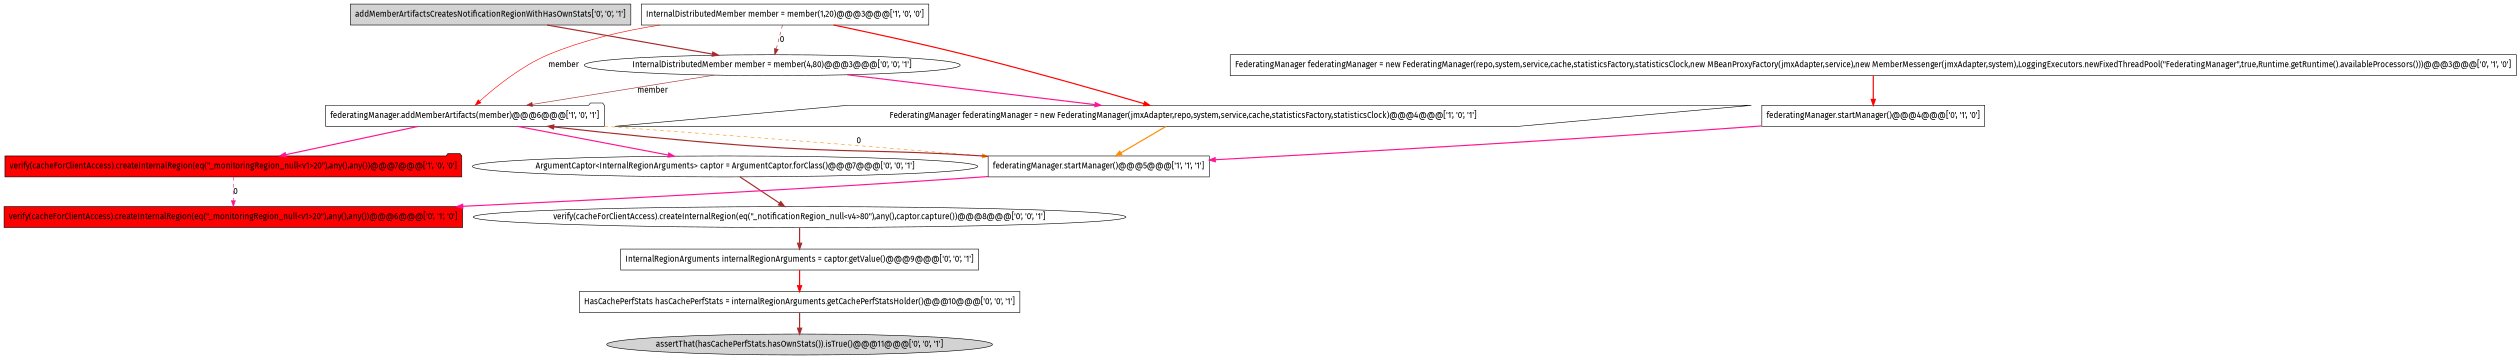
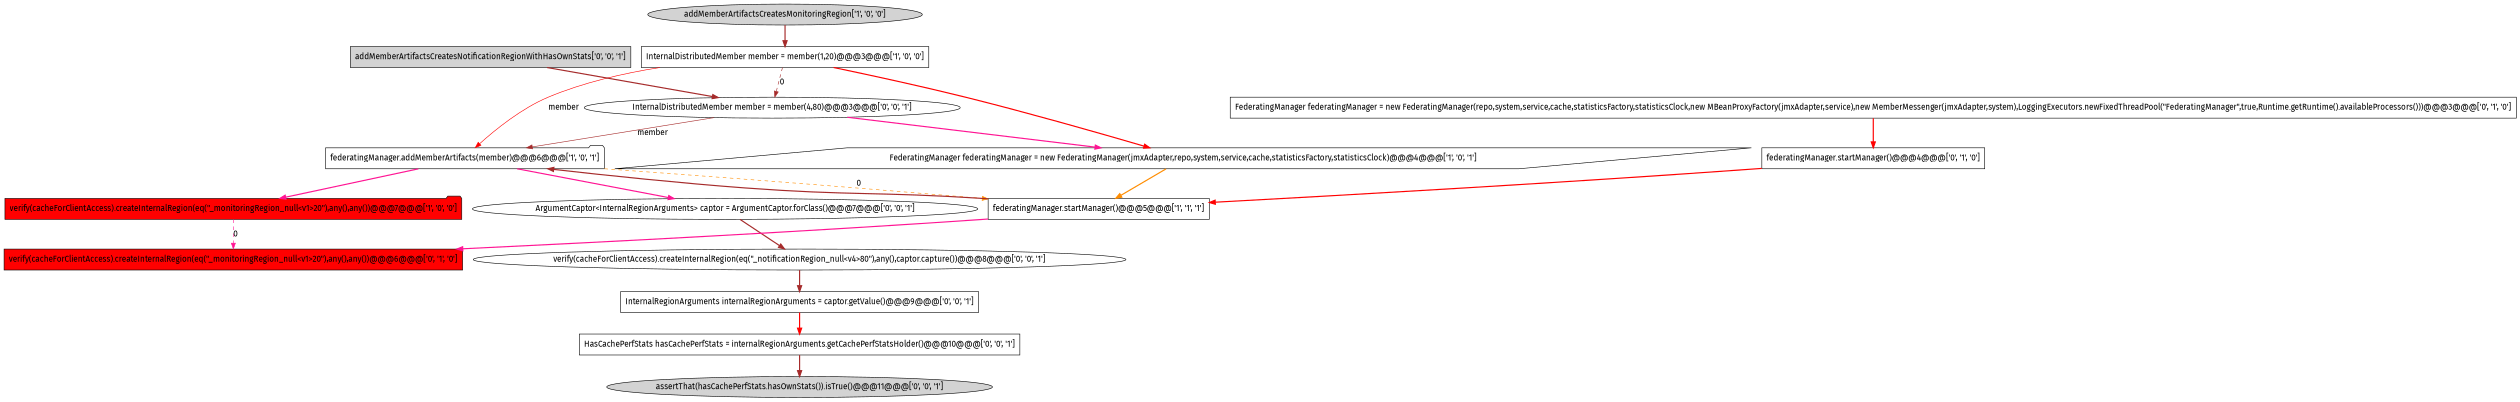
node "addMemberArtifactsCreatesMonitoringRegion['1', '0', '0']": added
edge "federatingManager.startManager()@@@4@@@['0', '1', '0']" -> "federatingManager.startManager()@@@5@@@['1', '1', '1']": color deeppink -> red
